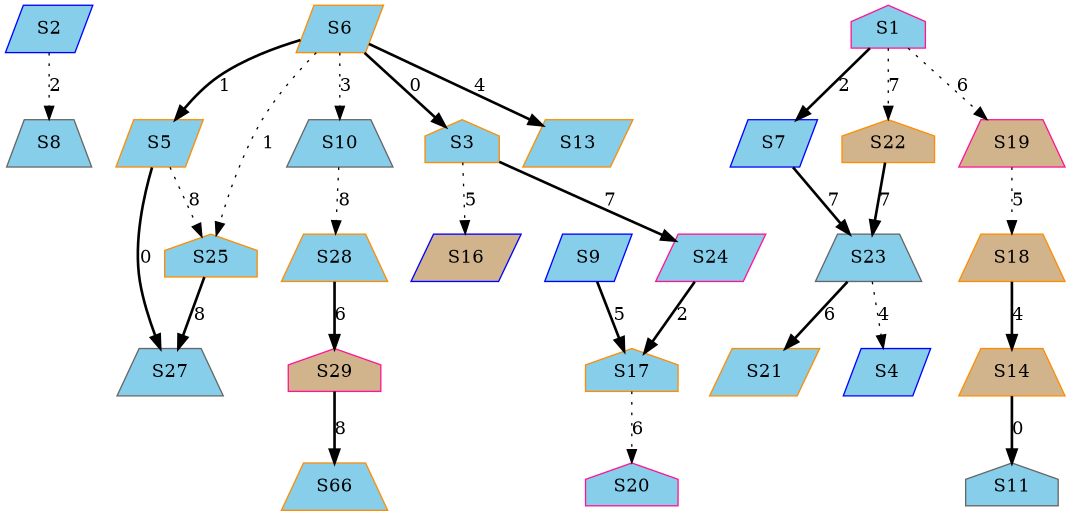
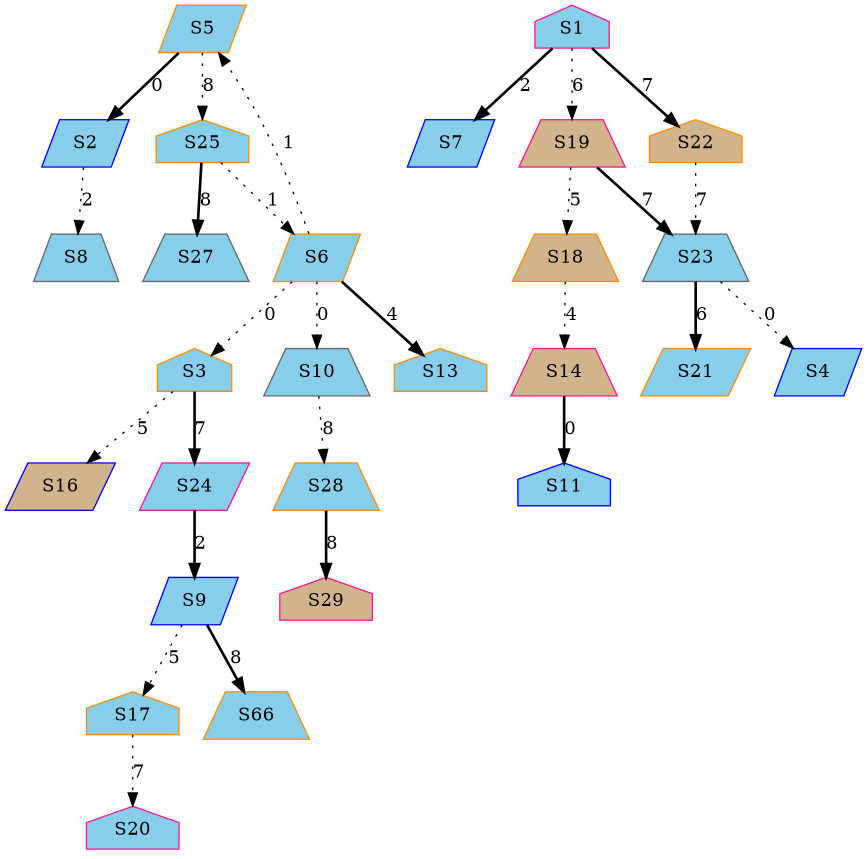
edge "S6" -> "S5": style bold -> dotted
edge "S1" -> "S22": style dotted -> bold
edge "S6" -> "S3": style bold -> dotted
edge "S6" -> "S10": label "3" -> "0"
edge "S6" -> "S25": reversed
node "S13": shape parallelogram -> house
edge "S22" -> "S23": style bold -> dotted
edge "S7" -> "S23": now "S19" -> "S23"
edge "S5" -> "S27": now "S5" -> "S2"
edge "S18" -> "S14": style bold -> dotted
edge "S9" -> "S17": style bold -> dotted
edge "S24" -> "S17": now "S24" -> "S9"
edge "S28" -> "S29": label "6" -> "8"
edge "S23" -> "S4": label "4" -> "0"
node "S14": color darkorange -> deeppink
edge "S29" -> "S66": now "S9" -> "S66"
edge "S17" -> "S20": label "6" -> "7"
node "S11": color gray40 -> blue
